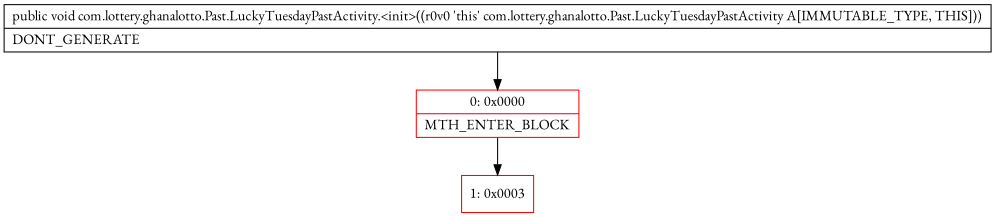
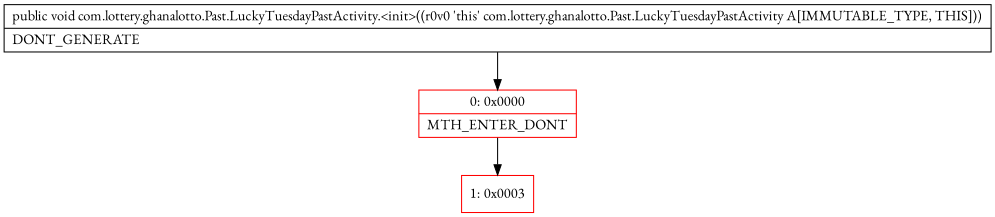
node "0: 0x0000": text "MTH_ENTER_BLOCK" -> "MTH_ENTER_DONT"
